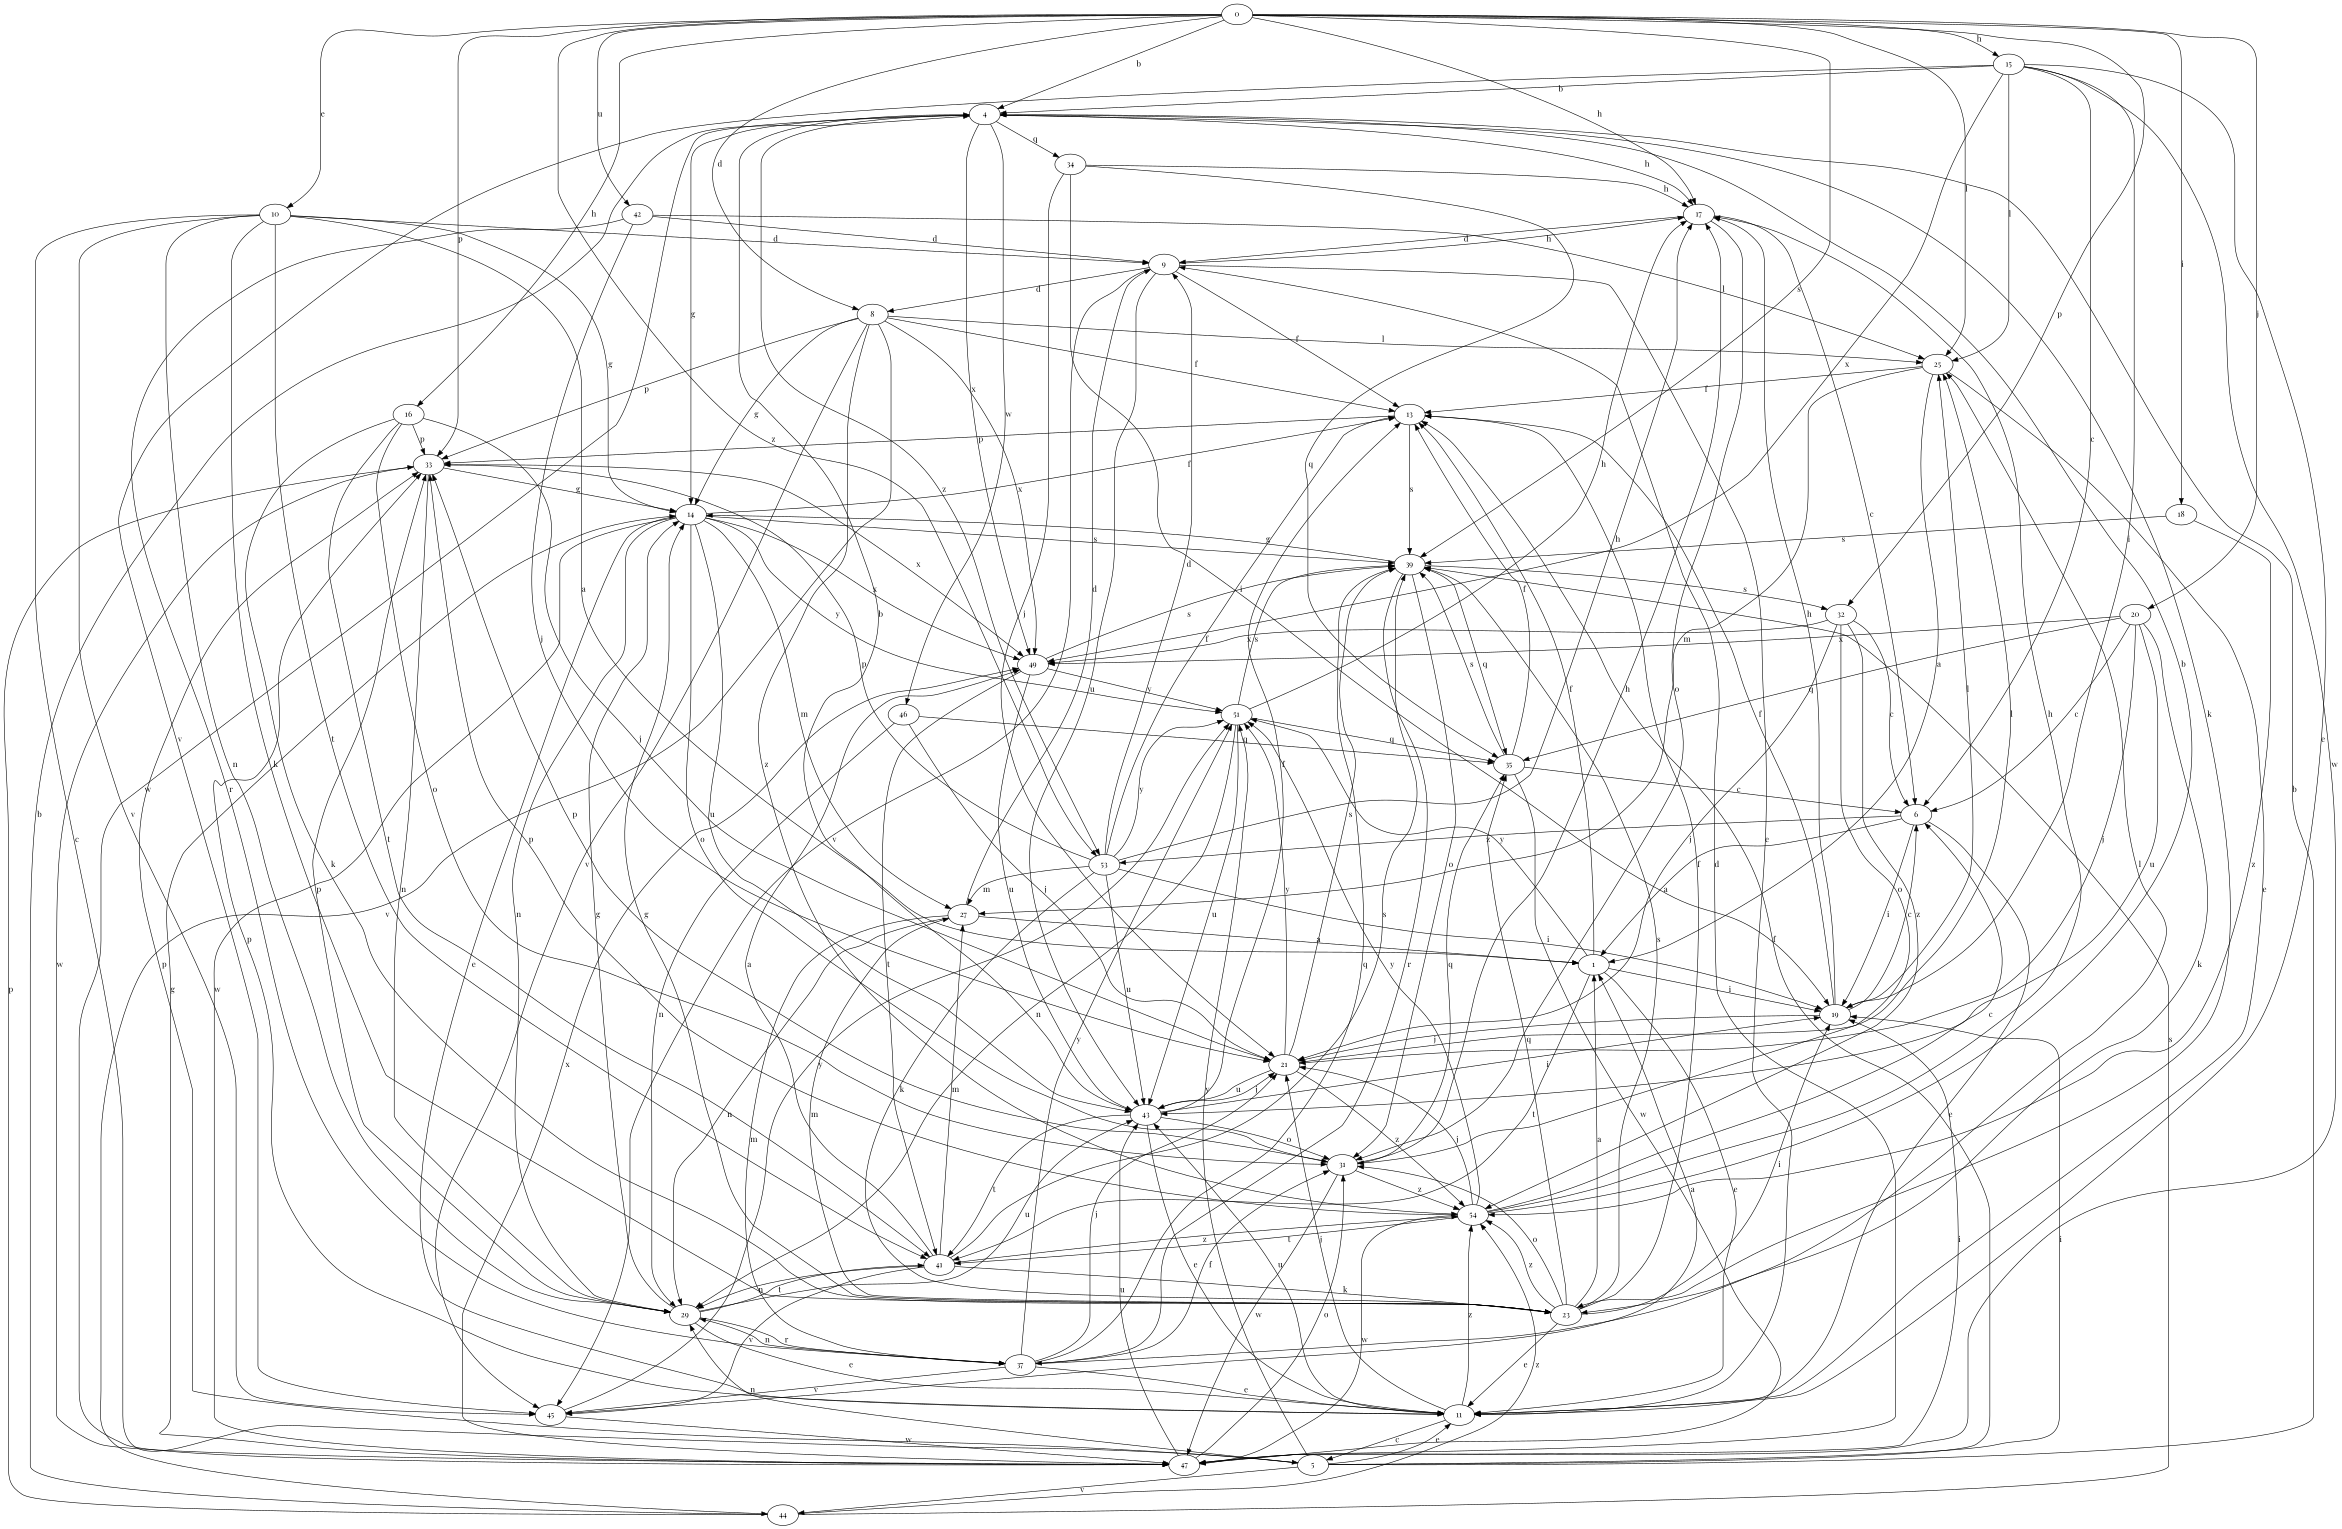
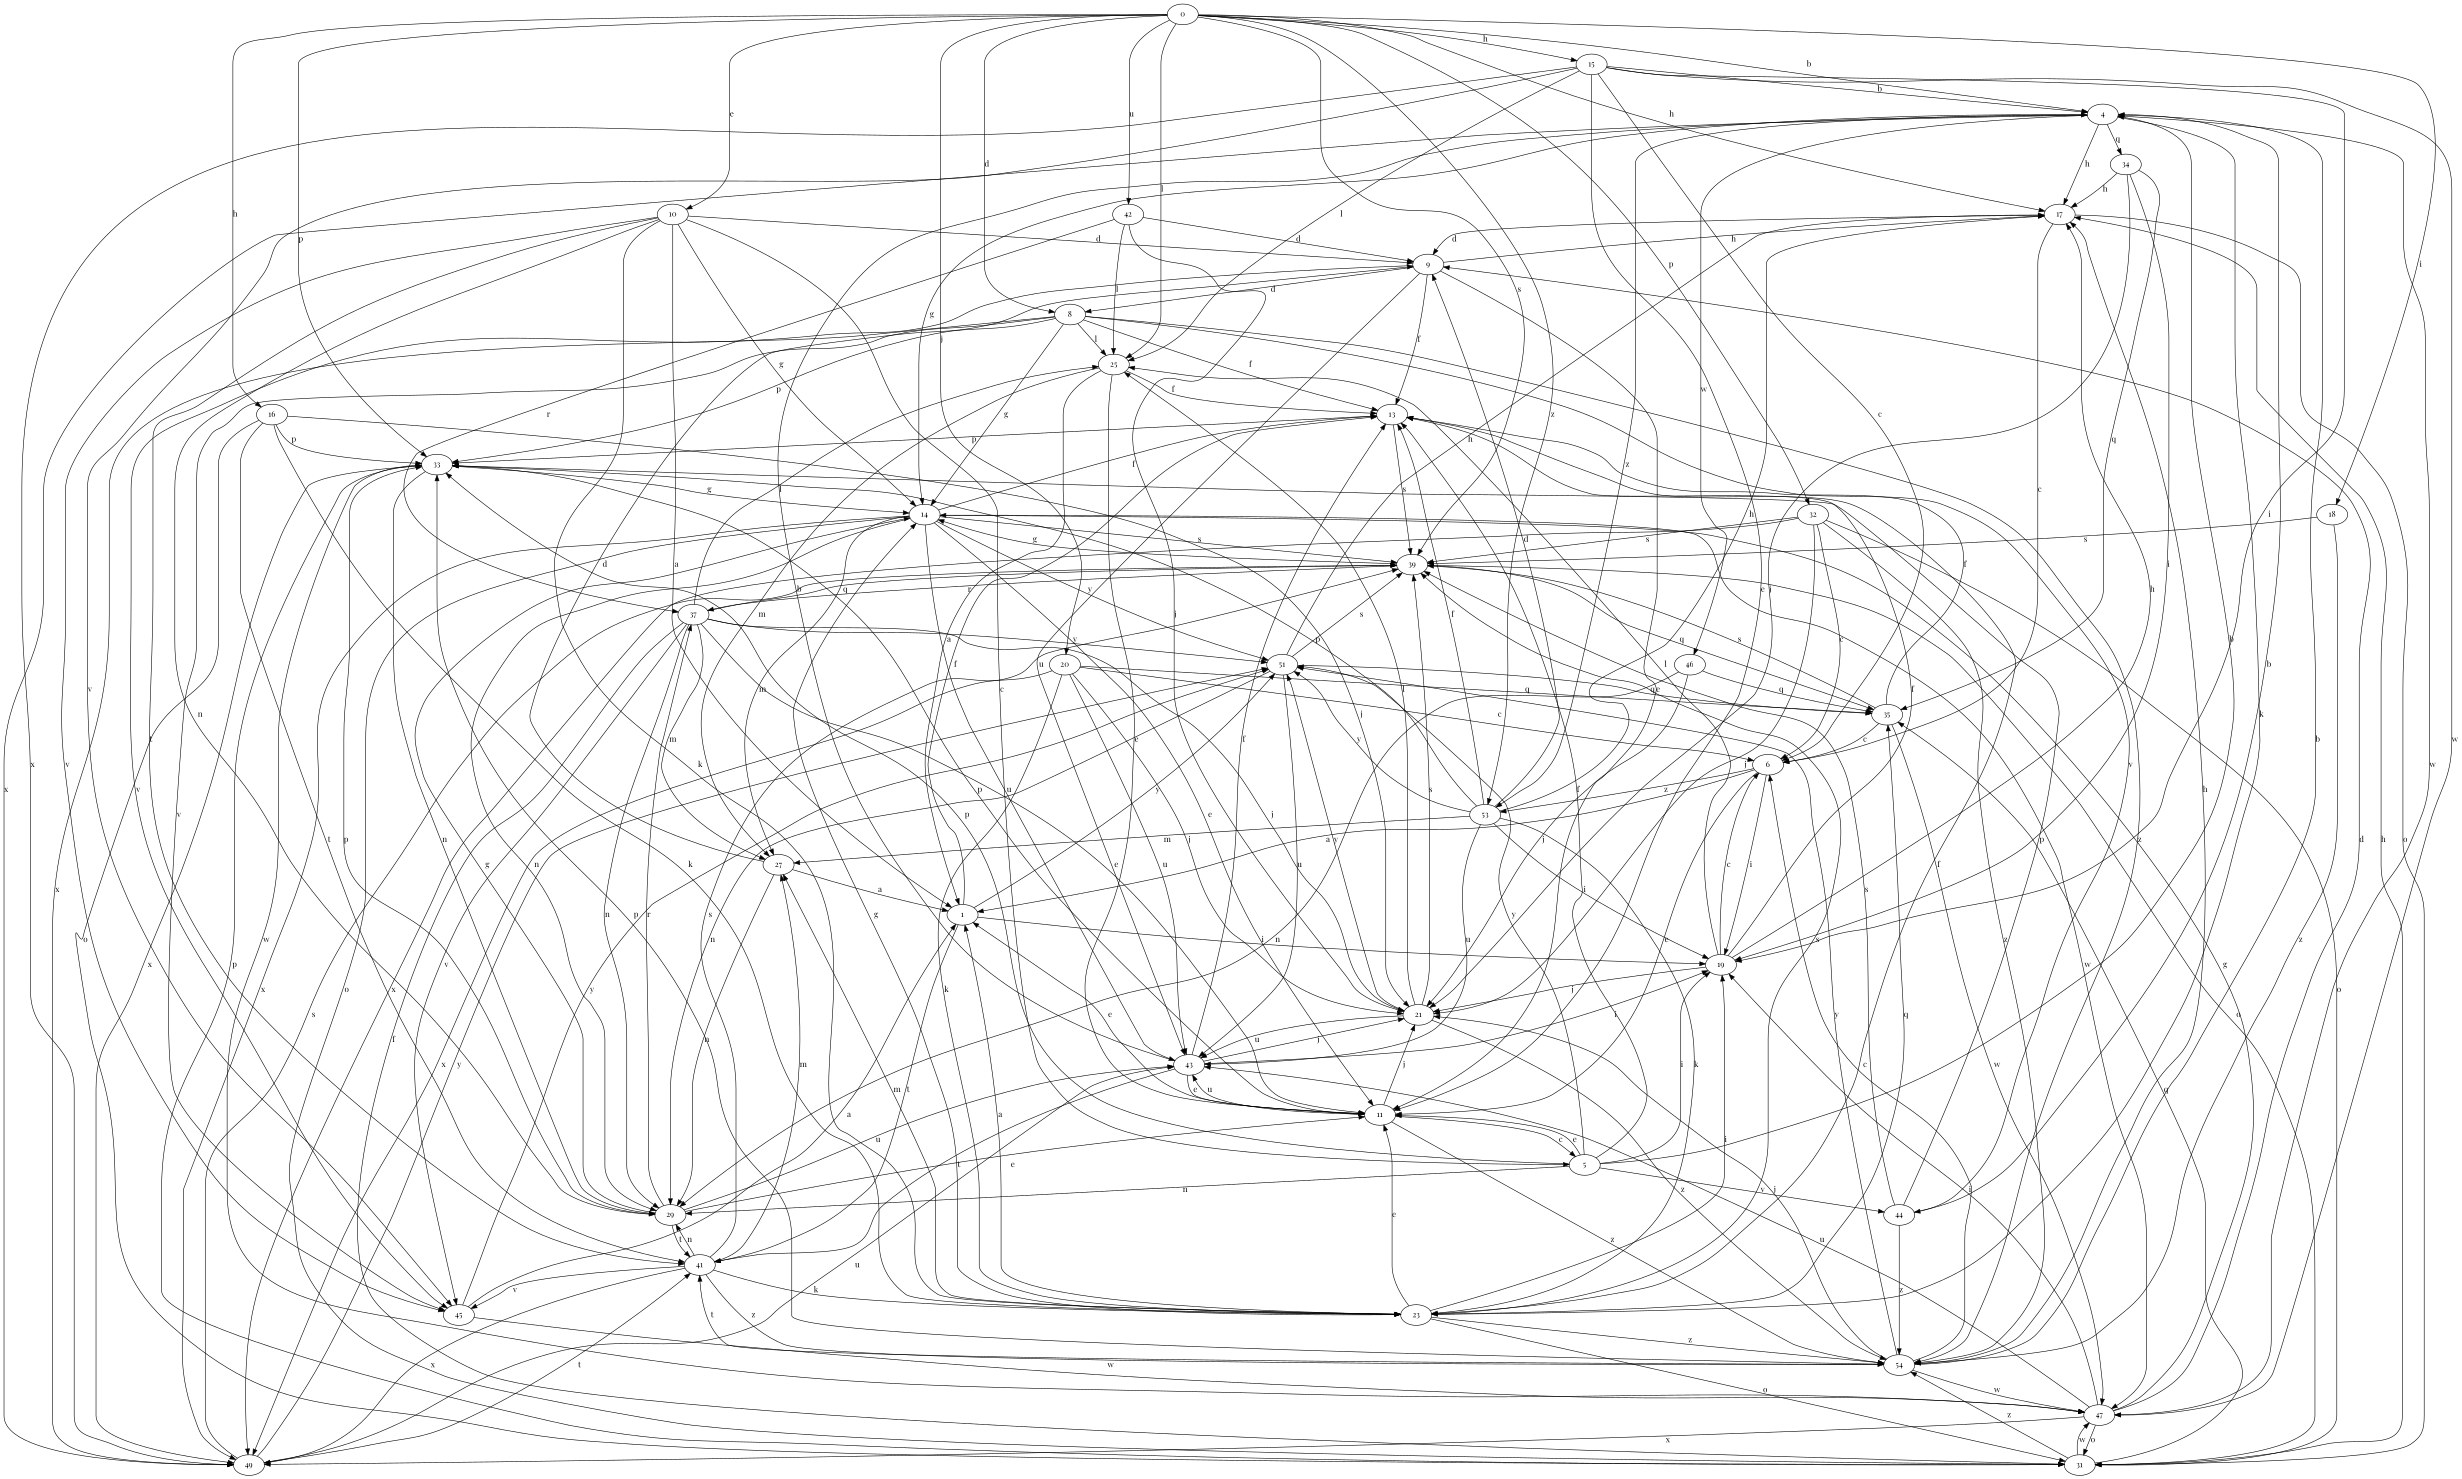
edge "39" -> "32": reversed
edge "41" -> "49": label "a" -> "x"
edge "43" -> "31": removed, label "o"
edge "27" -> "37": reversed
edge "1" -> "11": reversed
